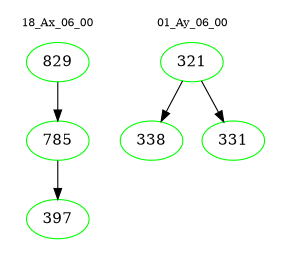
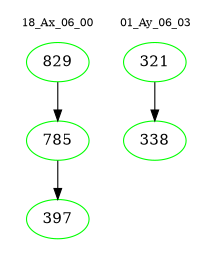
cluster "01_Ay_06_00": label "01_Ay_06_00" -> "01_Ay_06_03"
node "331": removed
